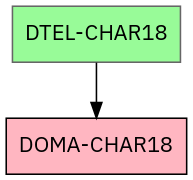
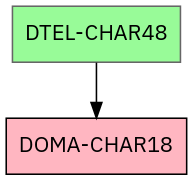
node "DTEL-CHAR18": label "DTEL-CHAR18" -> "DTEL-CHAR48"
